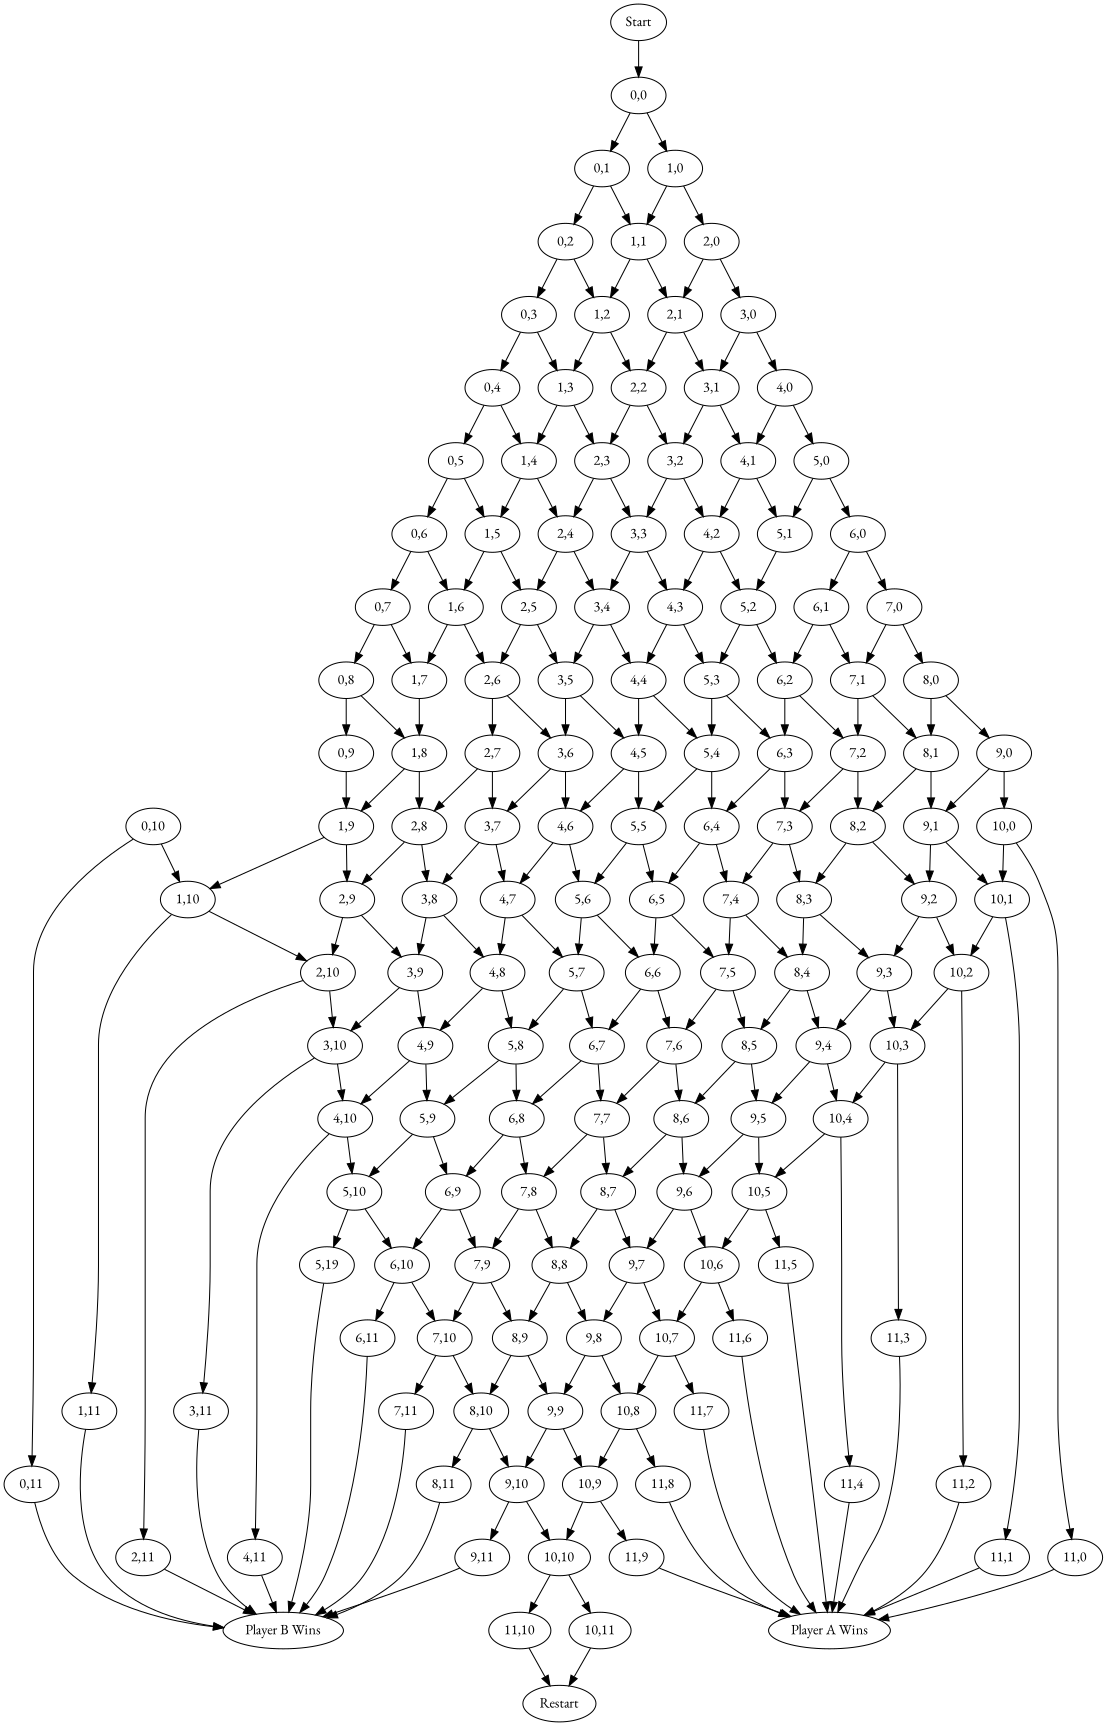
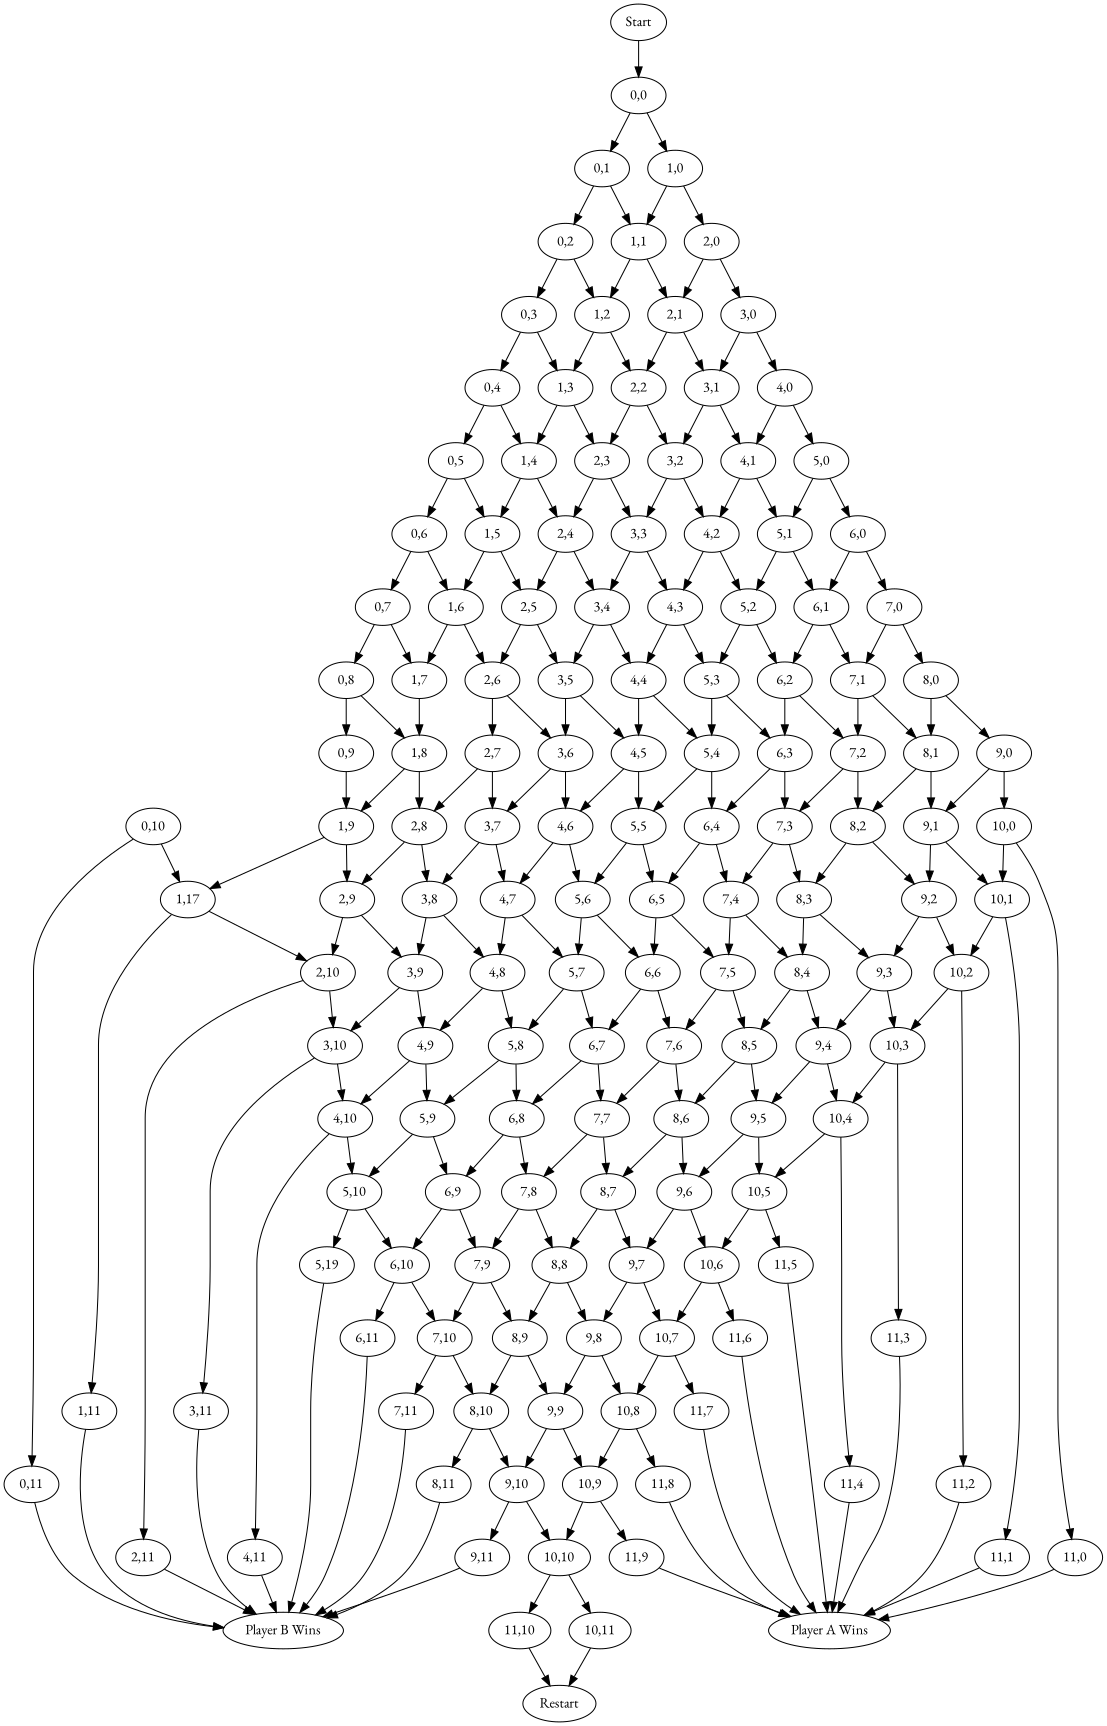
edge "5,1" -> "6,1": added
node "1,10": label "1,10" -> "1,17"
